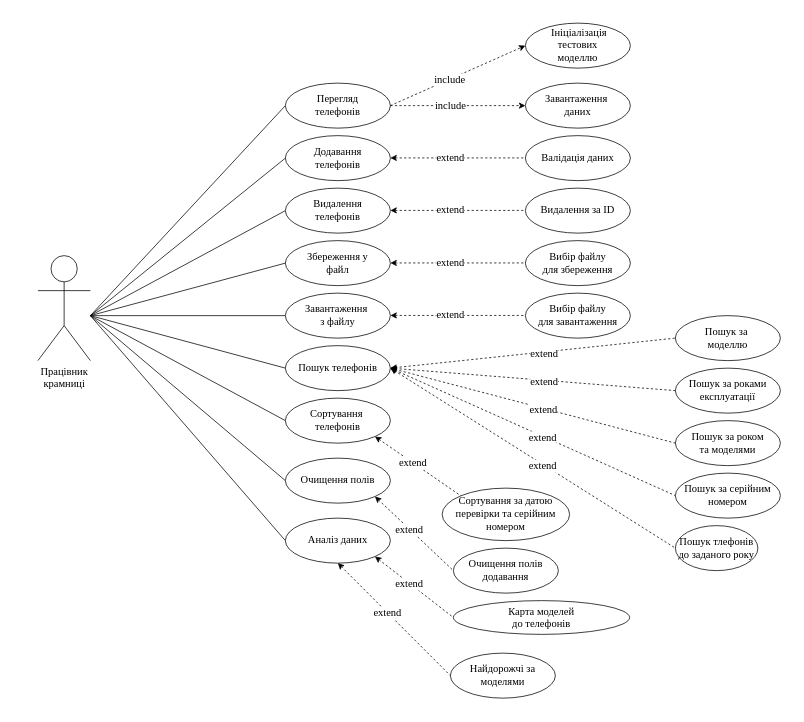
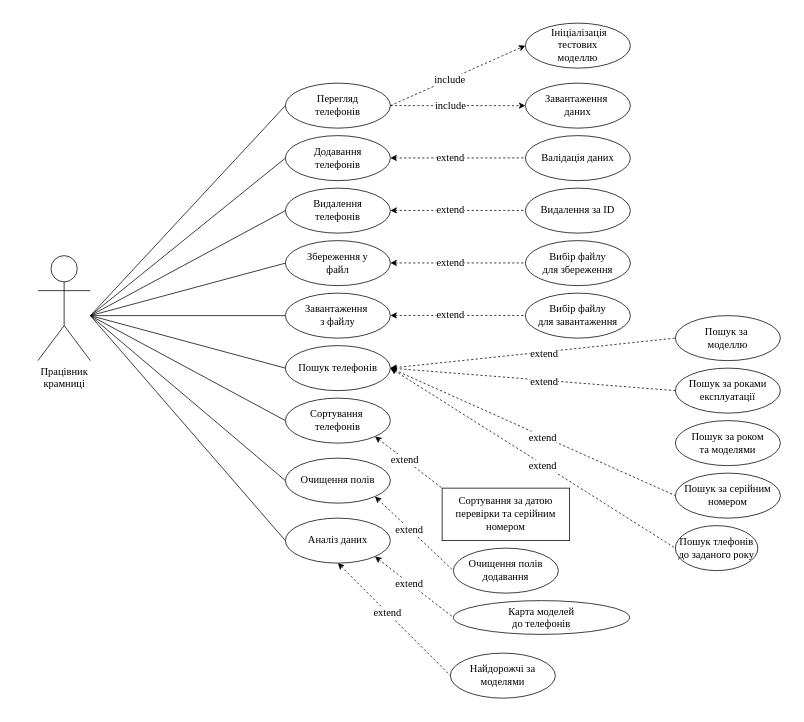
edge "Пошук за роком та моделями" -> "Пошук телефонів": removed, label "extend"
node "Сортування за датою перевірки та серійним номером": shape ellipse -> rectangle
